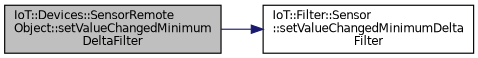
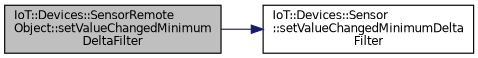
node "IoT::Filter::Sensor ::setValueChangedMinimumDelta Filter": label "IoT::Filter::Sensor ::setValueChangedMinimumDelta Filter" -> "IoT::Devices::Sensor ::setValueChangedMinimumDelta Filter"
